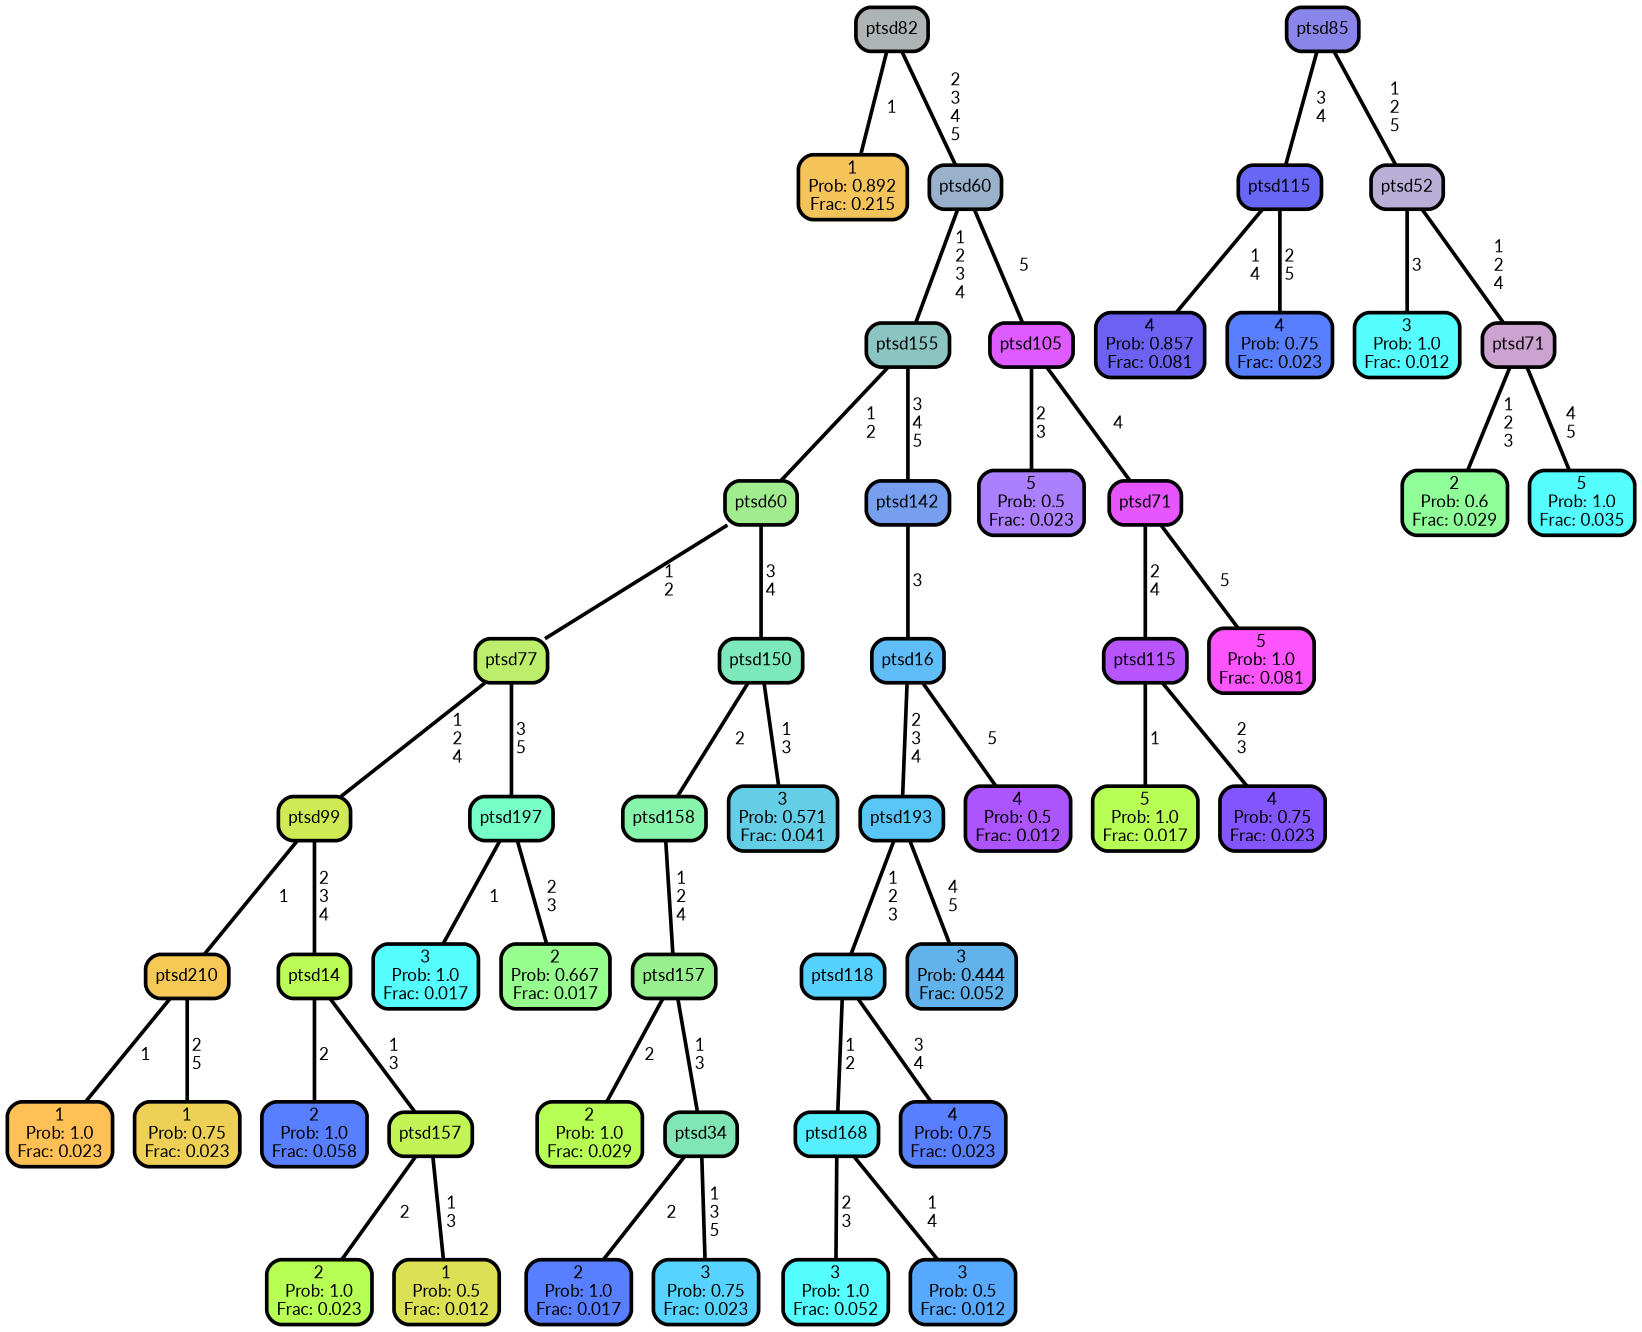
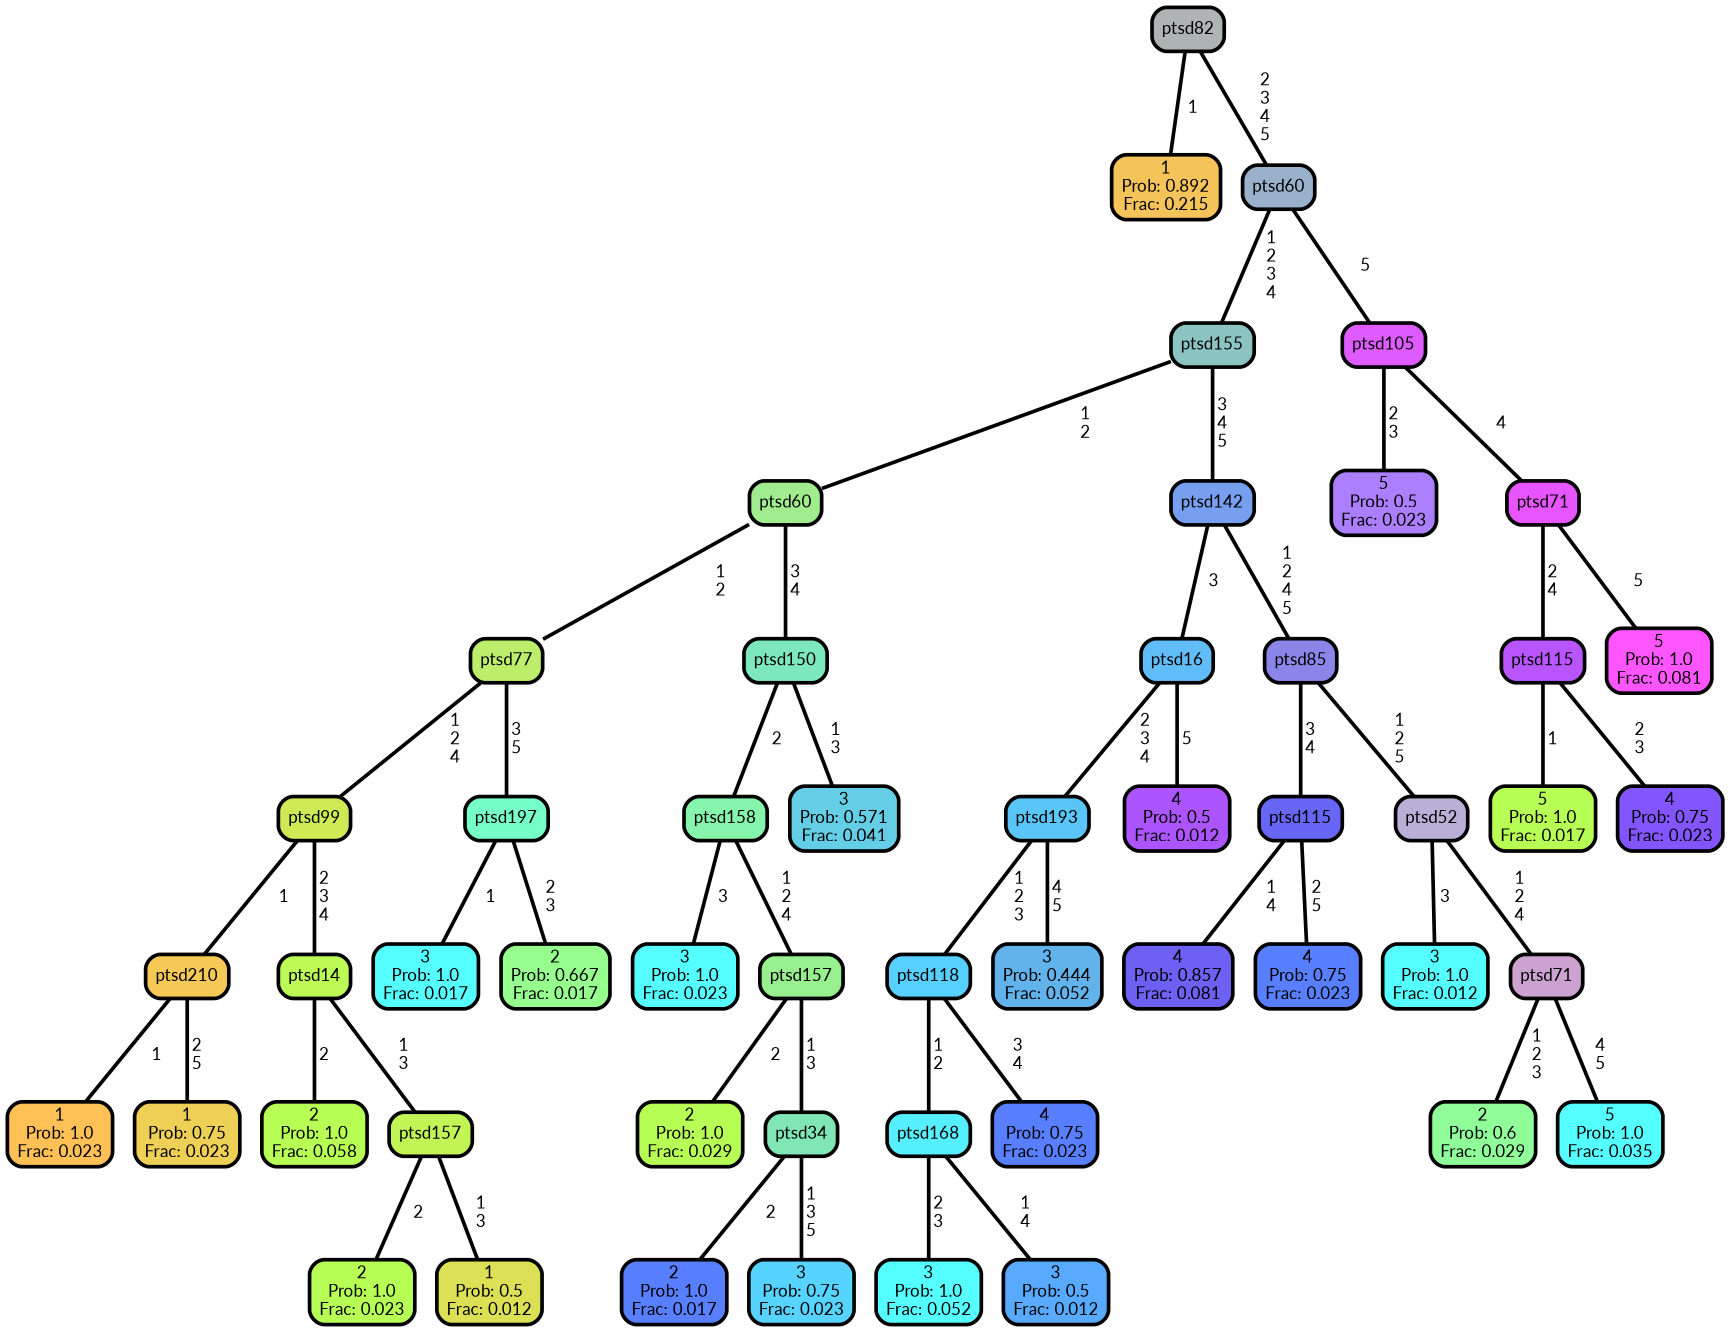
edge "ptsd142" -- "ptsd85": added, label "1 2 4 5"
node "3 Prob: 1.0 Frac: 0.023": added
node "2 Prob: 1.0 Frac: 0.058": fillcolor #587fff -> #b8ff55
